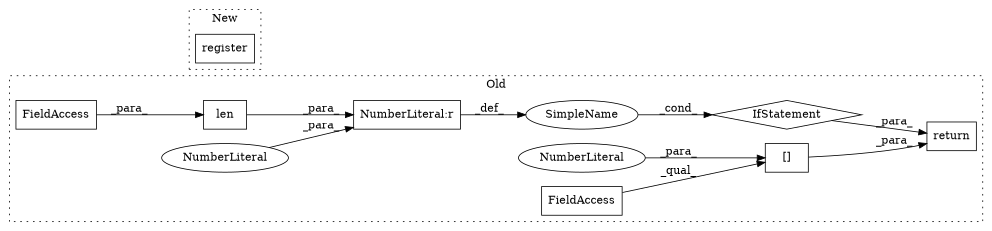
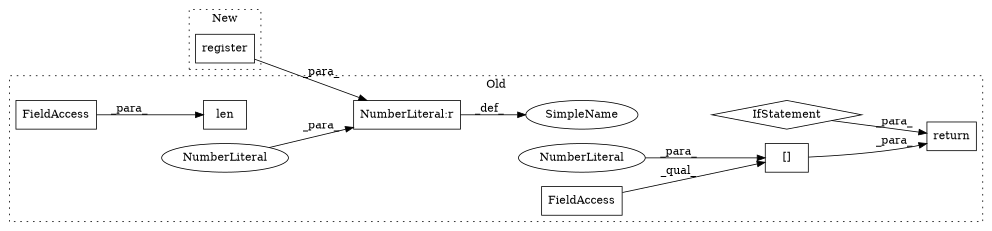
edge "len" -> "NumberLiteral:r": now "register" -> "NumberLiteral:r"
edge "SimpleName" -> "IfStatement": removed, label "_cond_"
